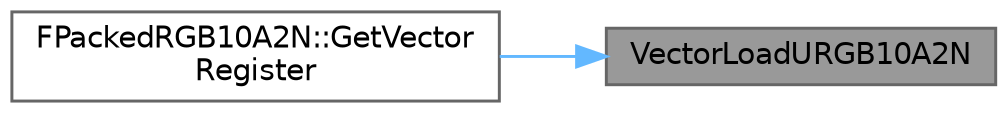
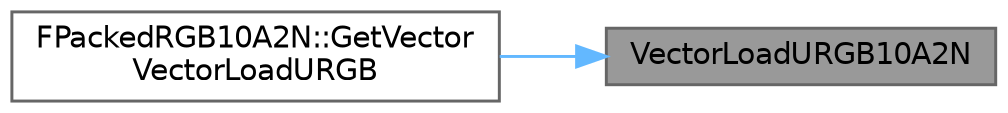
node "FPackedRGB10A2N::GetVector Register": label "FPackedRGB10A2N::GetVector Register" -> "FPackedRGB10A2N::GetVector VectorLoadURGB"
